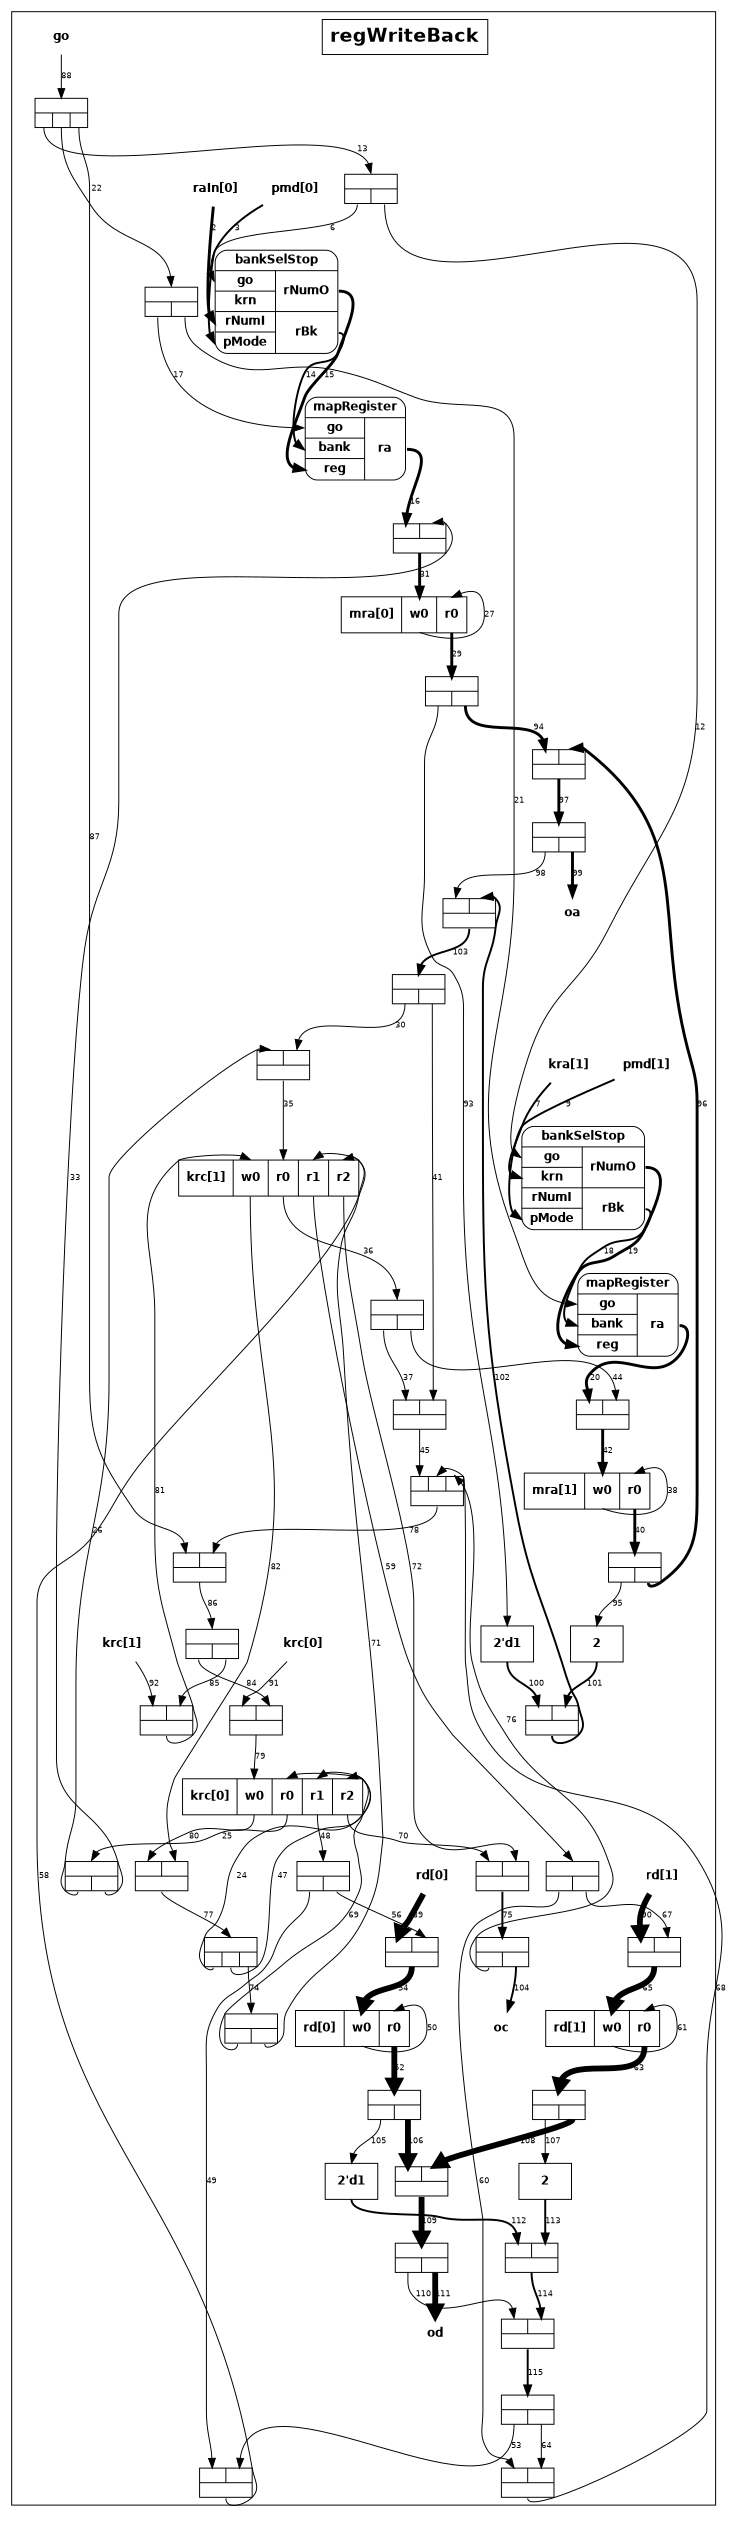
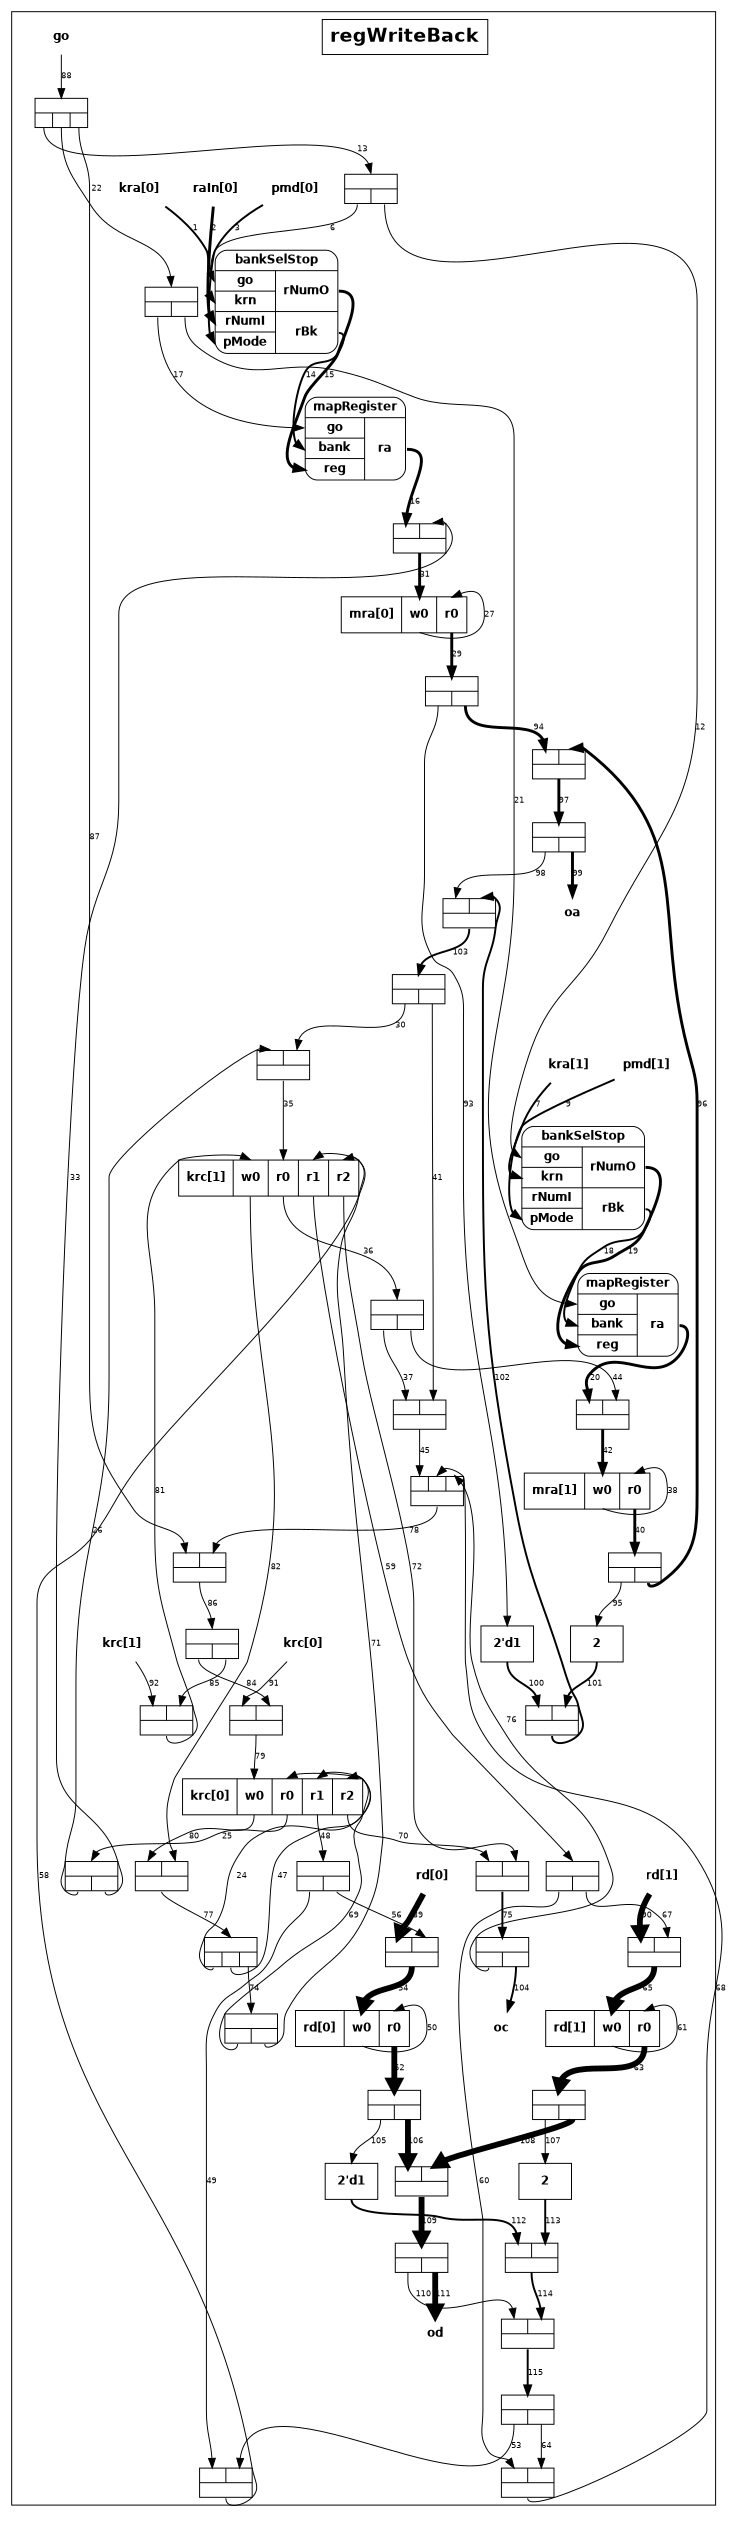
node "kra[0]": added
